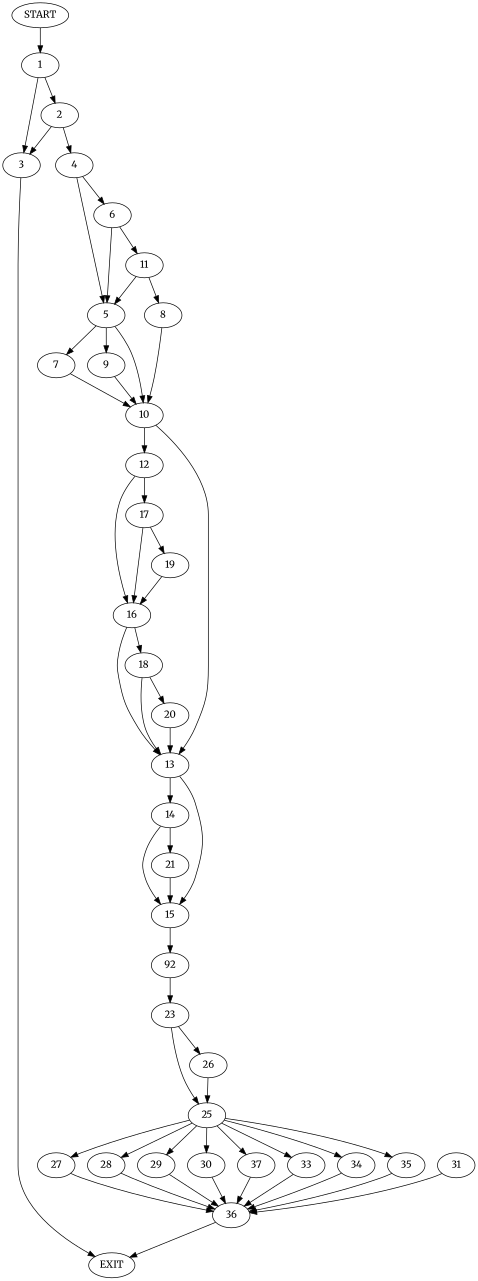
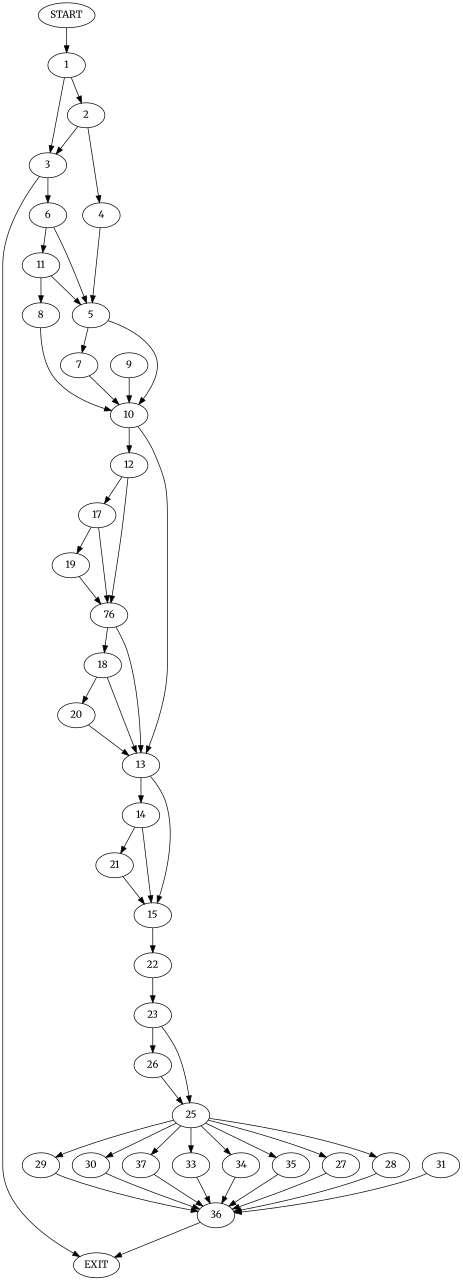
edge "4" -> "6": now "3" -> "6"
edge "5" -> "9": removed
node "16": label "16" -> "76"
node "92": label "92" -> "22"
